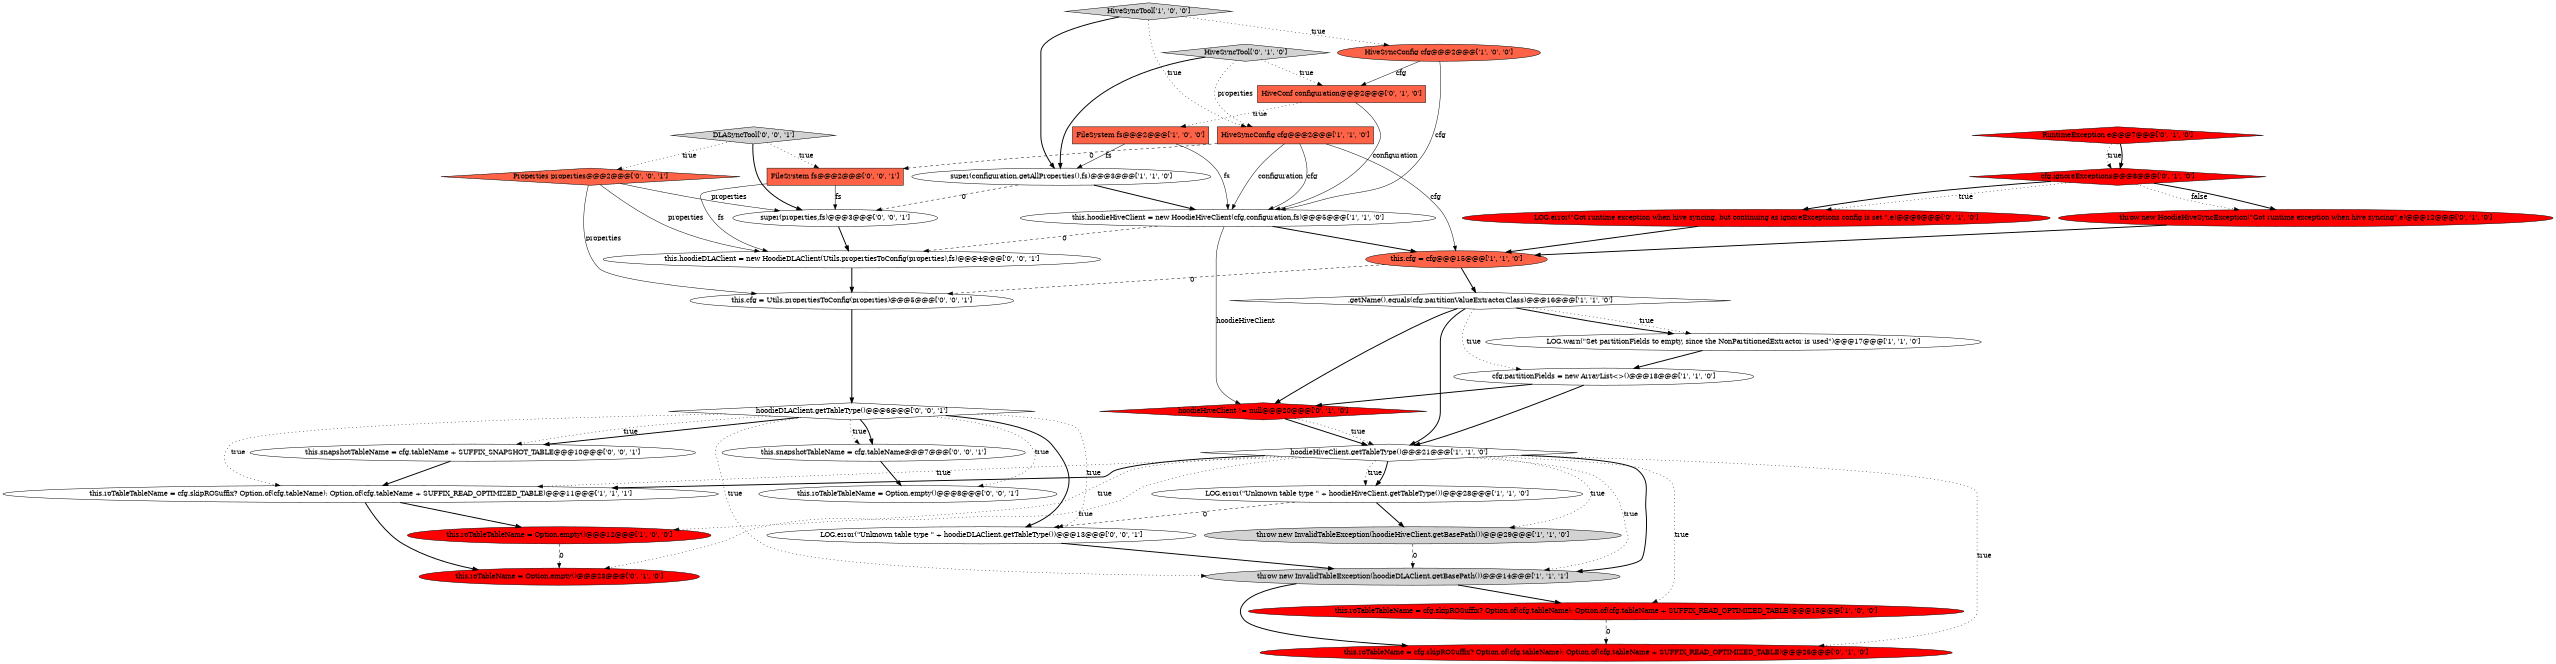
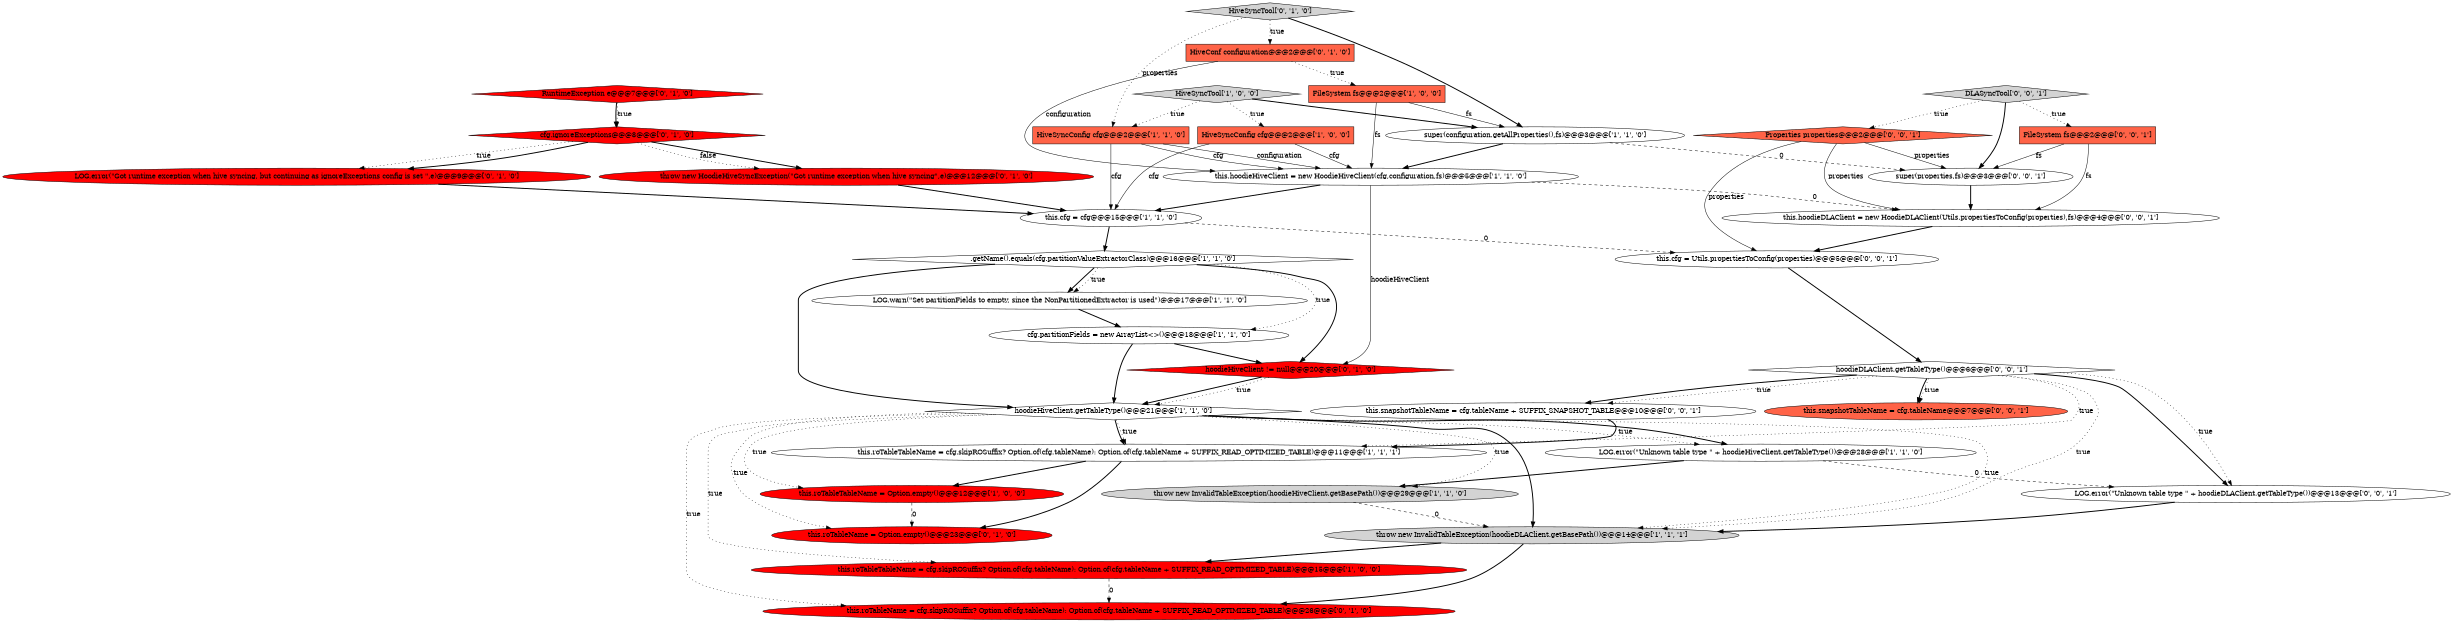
node "HiveSyncConfig cfg@@@2@@@['1', '0', '0']": shape ellipse -> box
edge "HiveSyncConfig cfg@@@2@@@['1', '0', '0']" -> "HiveConf configuration@@@2@@@['0', '1', '0']": now "HiveSyncConfig cfg@@@2@@@['1', '0', '0']" -> "this.cfg = cfg@@@15@@@['1', '1', '0']"
edge "HiveSyncConfig cfg@@@2@@@['1', '1', '0']" -> "FileSystem fs@@@2@@@['0', '0', '1']": removed, label "0"
node "this.cfg = cfg@@@15@@@['1', '1', '0']": fillcolor tomato -> white
node "this.snapshotTableName = cfg.tableName@@@7@@@['0', '0', '1']": fillcolor white -> tomato
node "this.roTableTableName = Option.empty()@@@8@@@['0', '0', '1']": removed
